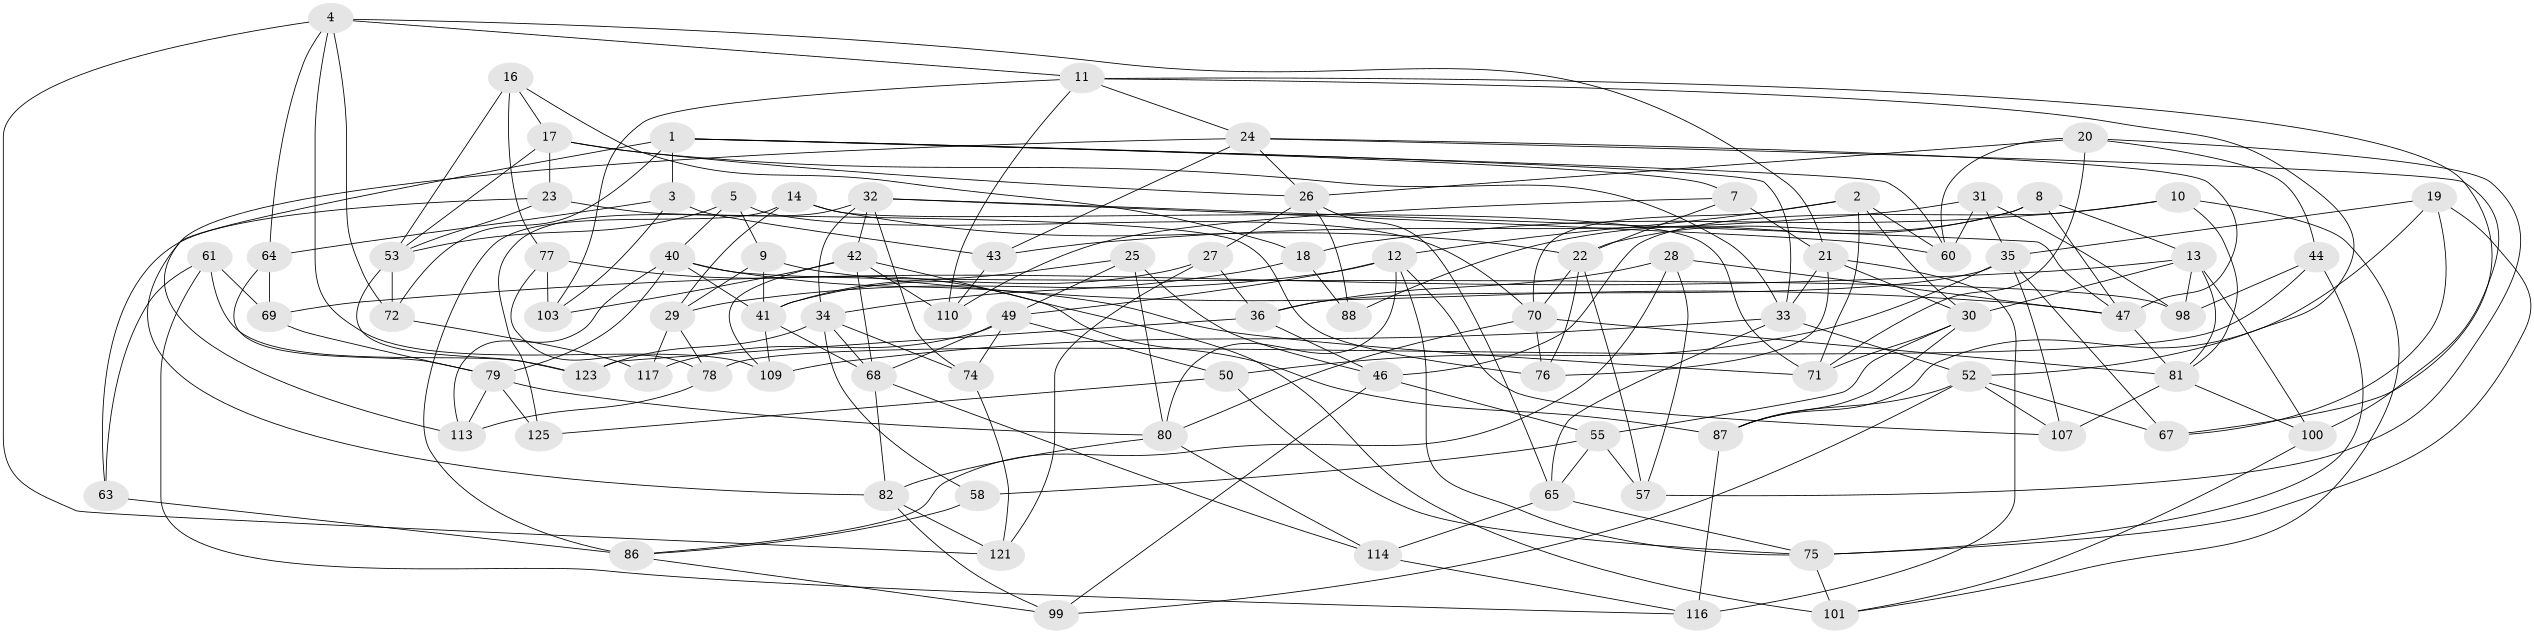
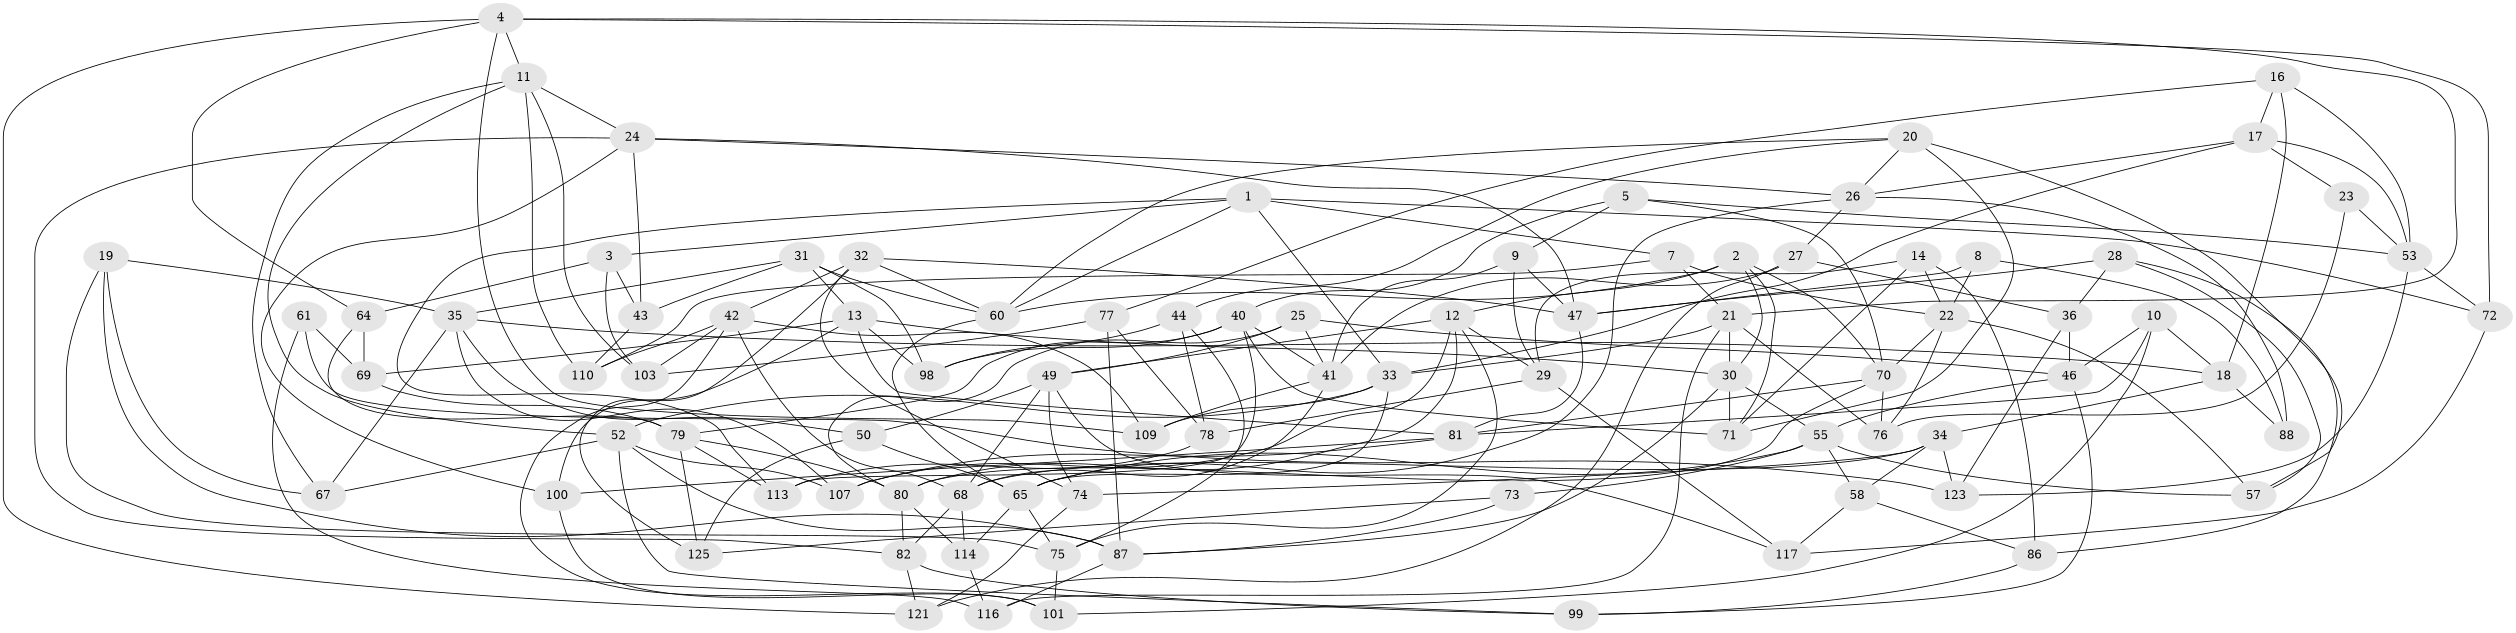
edge "8" -- "13": now "31" -- "13"
edge "32" -- "34": removed
edge "35" -- "36": now "35" -- "18"
edge "60" -- "65": added
node "63": removed
node "73": added
edge "58" -- "117": added
edge "50" -- "75": now "50" -- "65"
